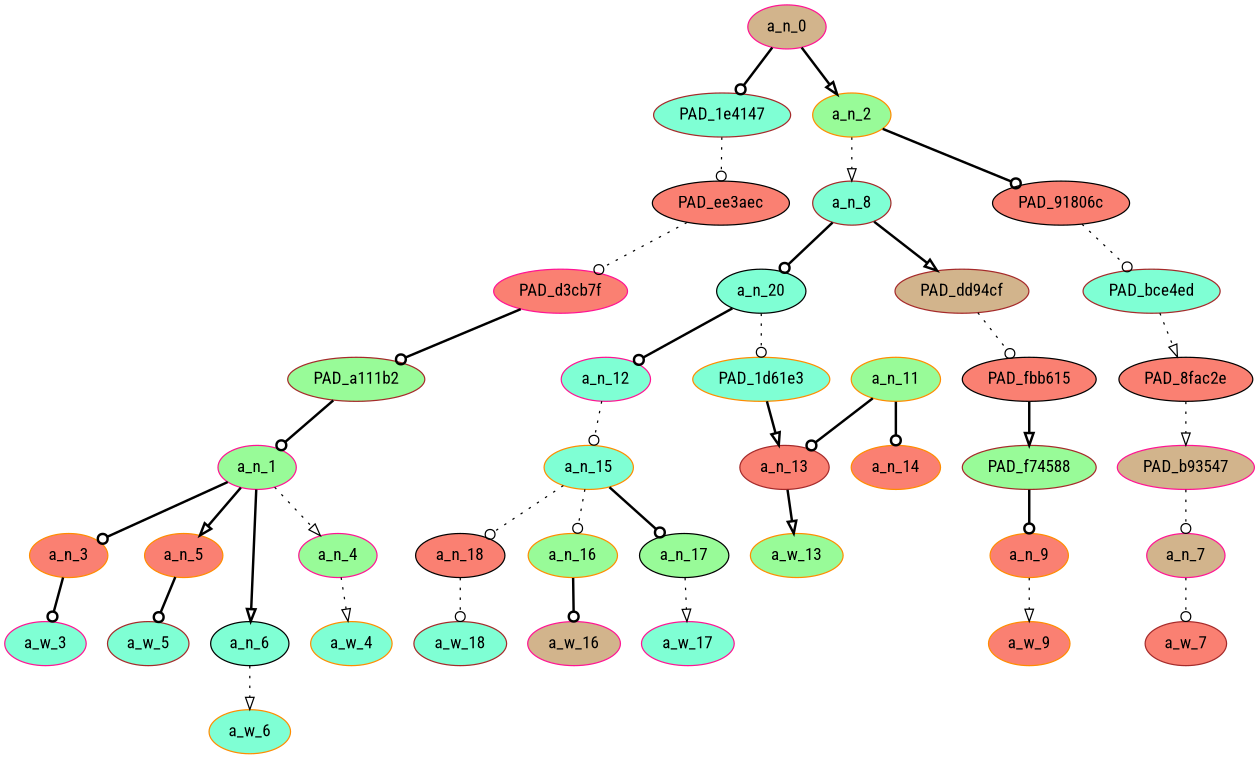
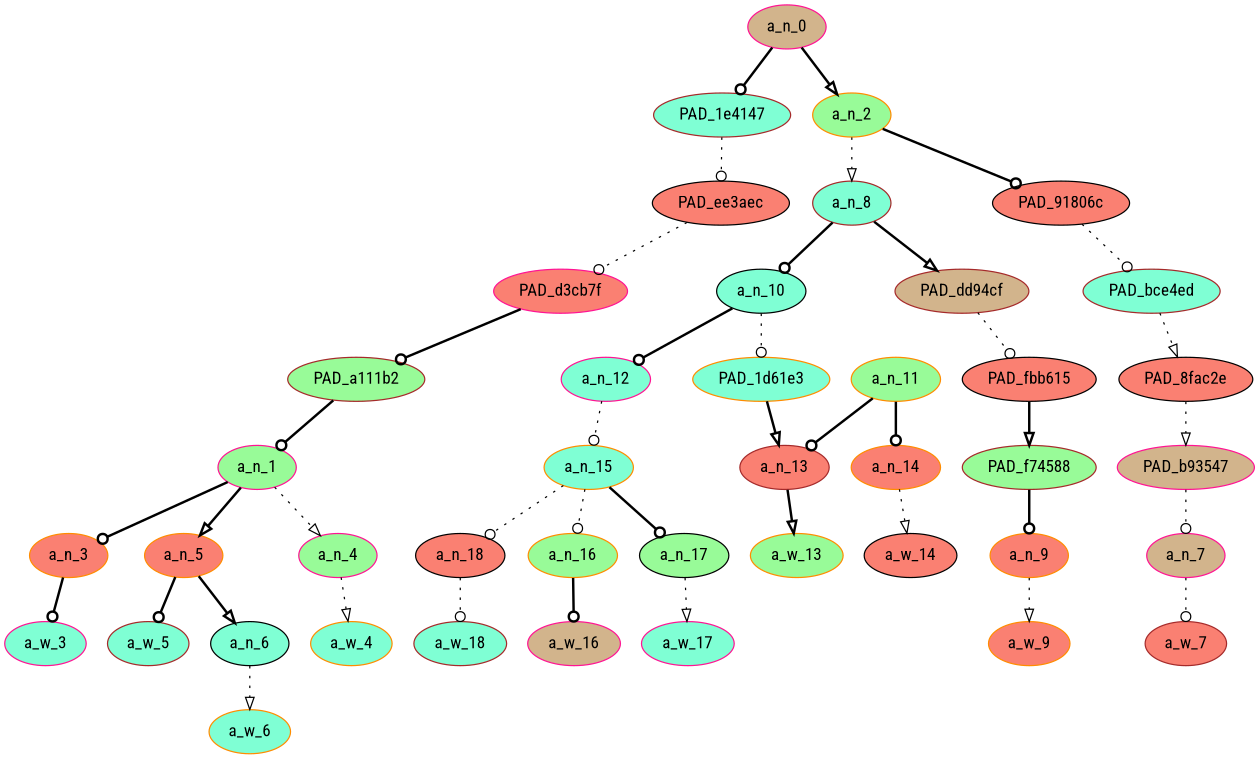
node "a_n_20": label "a_n_20" -> "a_n_10"
edge "a_n_1" -> "a_n_6": now "a_n_5" -> "a_n_6"
node "a_w_14": added
